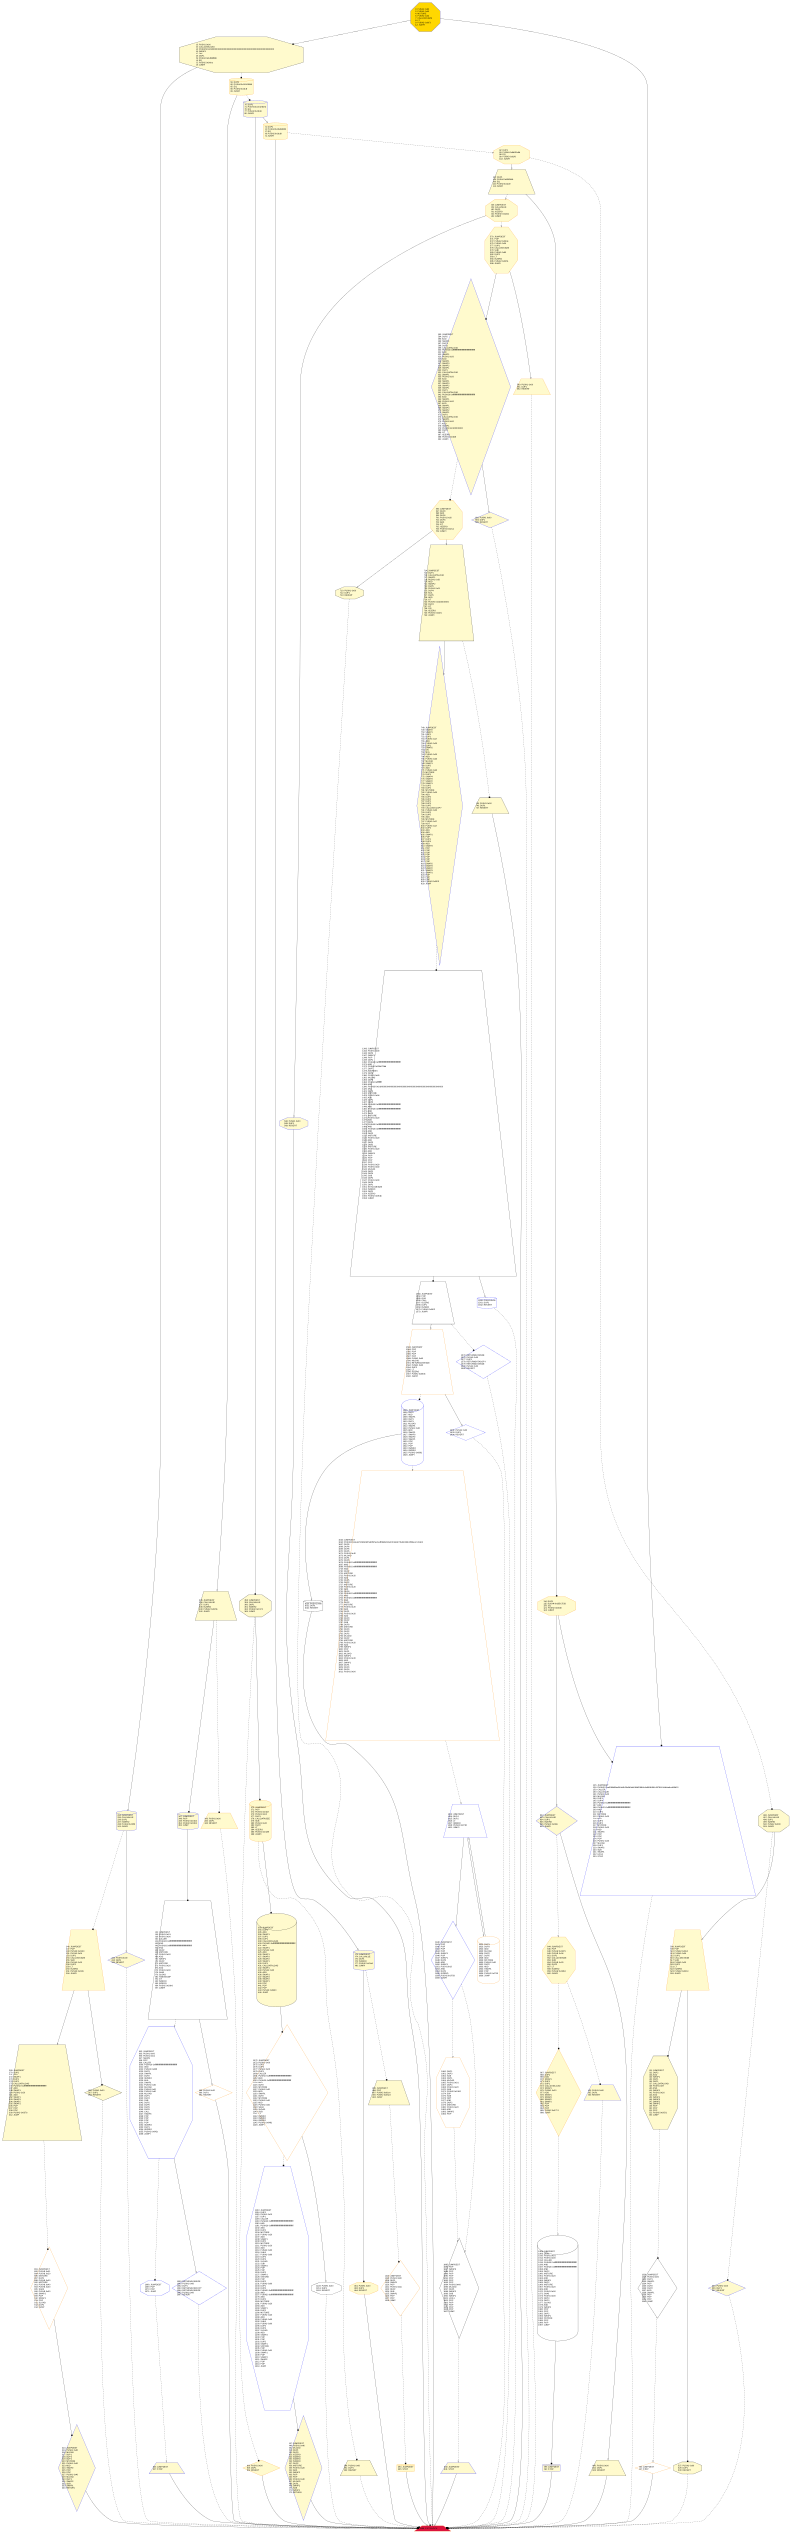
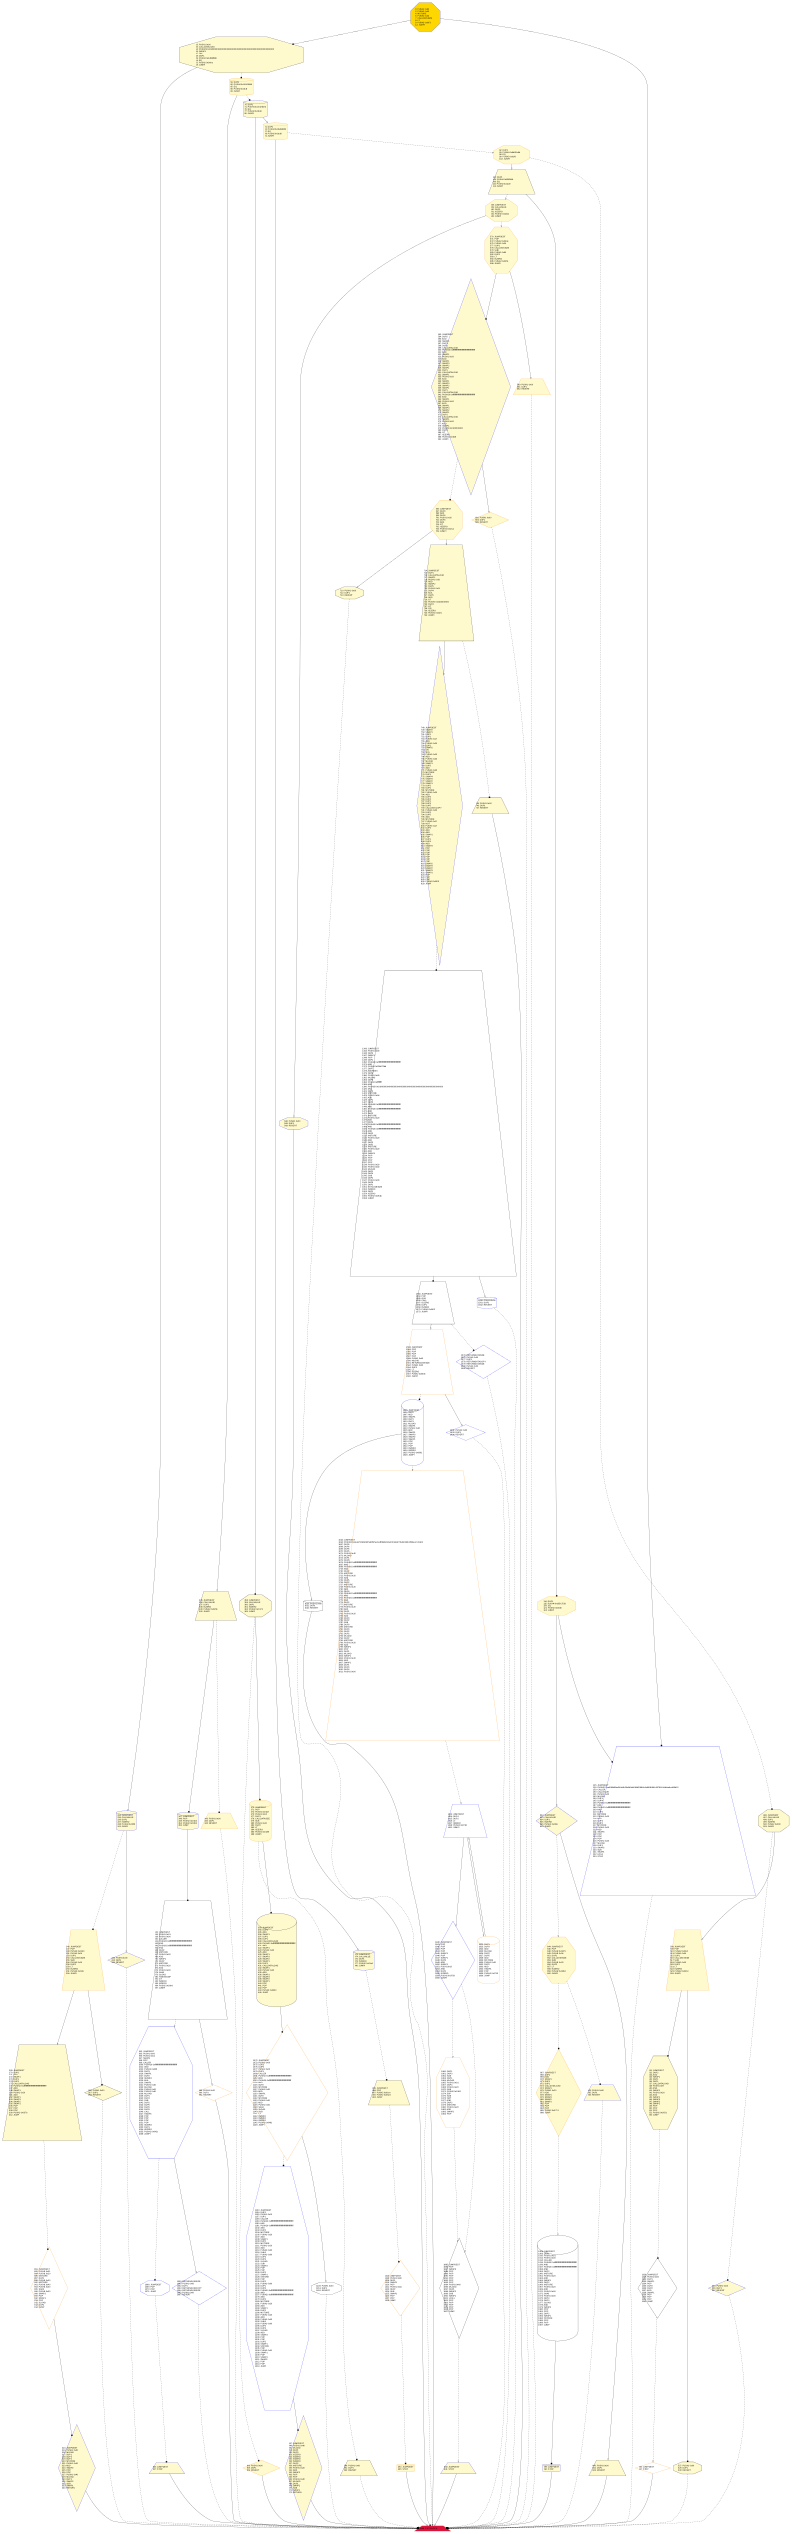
node "692: PUSH1 0x00 694: DUP1 695: REVERT": color blue -> darkorange
node "481: PUSH1 0x00 483: DUP1 484: REVERT": removed
edge "1068: JUMPDEST 1069: POP 1070: POP 1071: JUMP" -> "356: JUMPDEST 357: STOP": arrowhead onormal -> box
